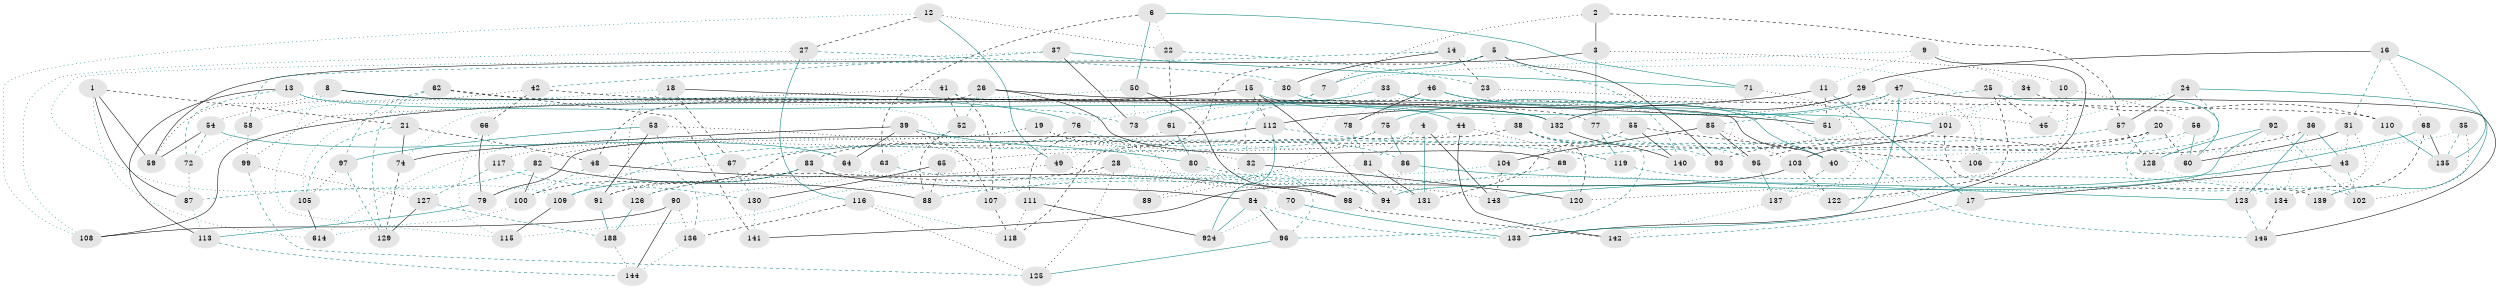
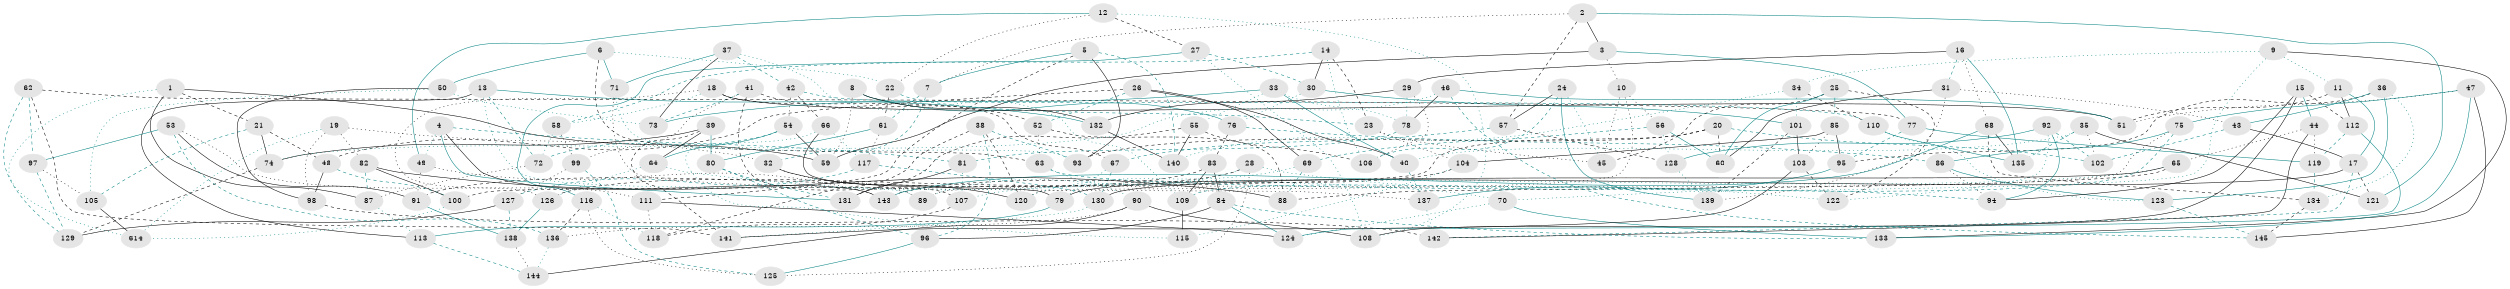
edge "42" -- "110": color black -> teal
edge "29" -- "78": color black -> teal
edge "112" -- "79": now "17" -- "79"
edge "52" -- "63": color teal -> black
edge "39" -- "107": now "39" -- "141"
edge "83" -- "109": color teal -> black
node "121": added
edge "8" -- "115": removed
node "188": label "188" -> "138"
node "924": label "924" -> "124"
